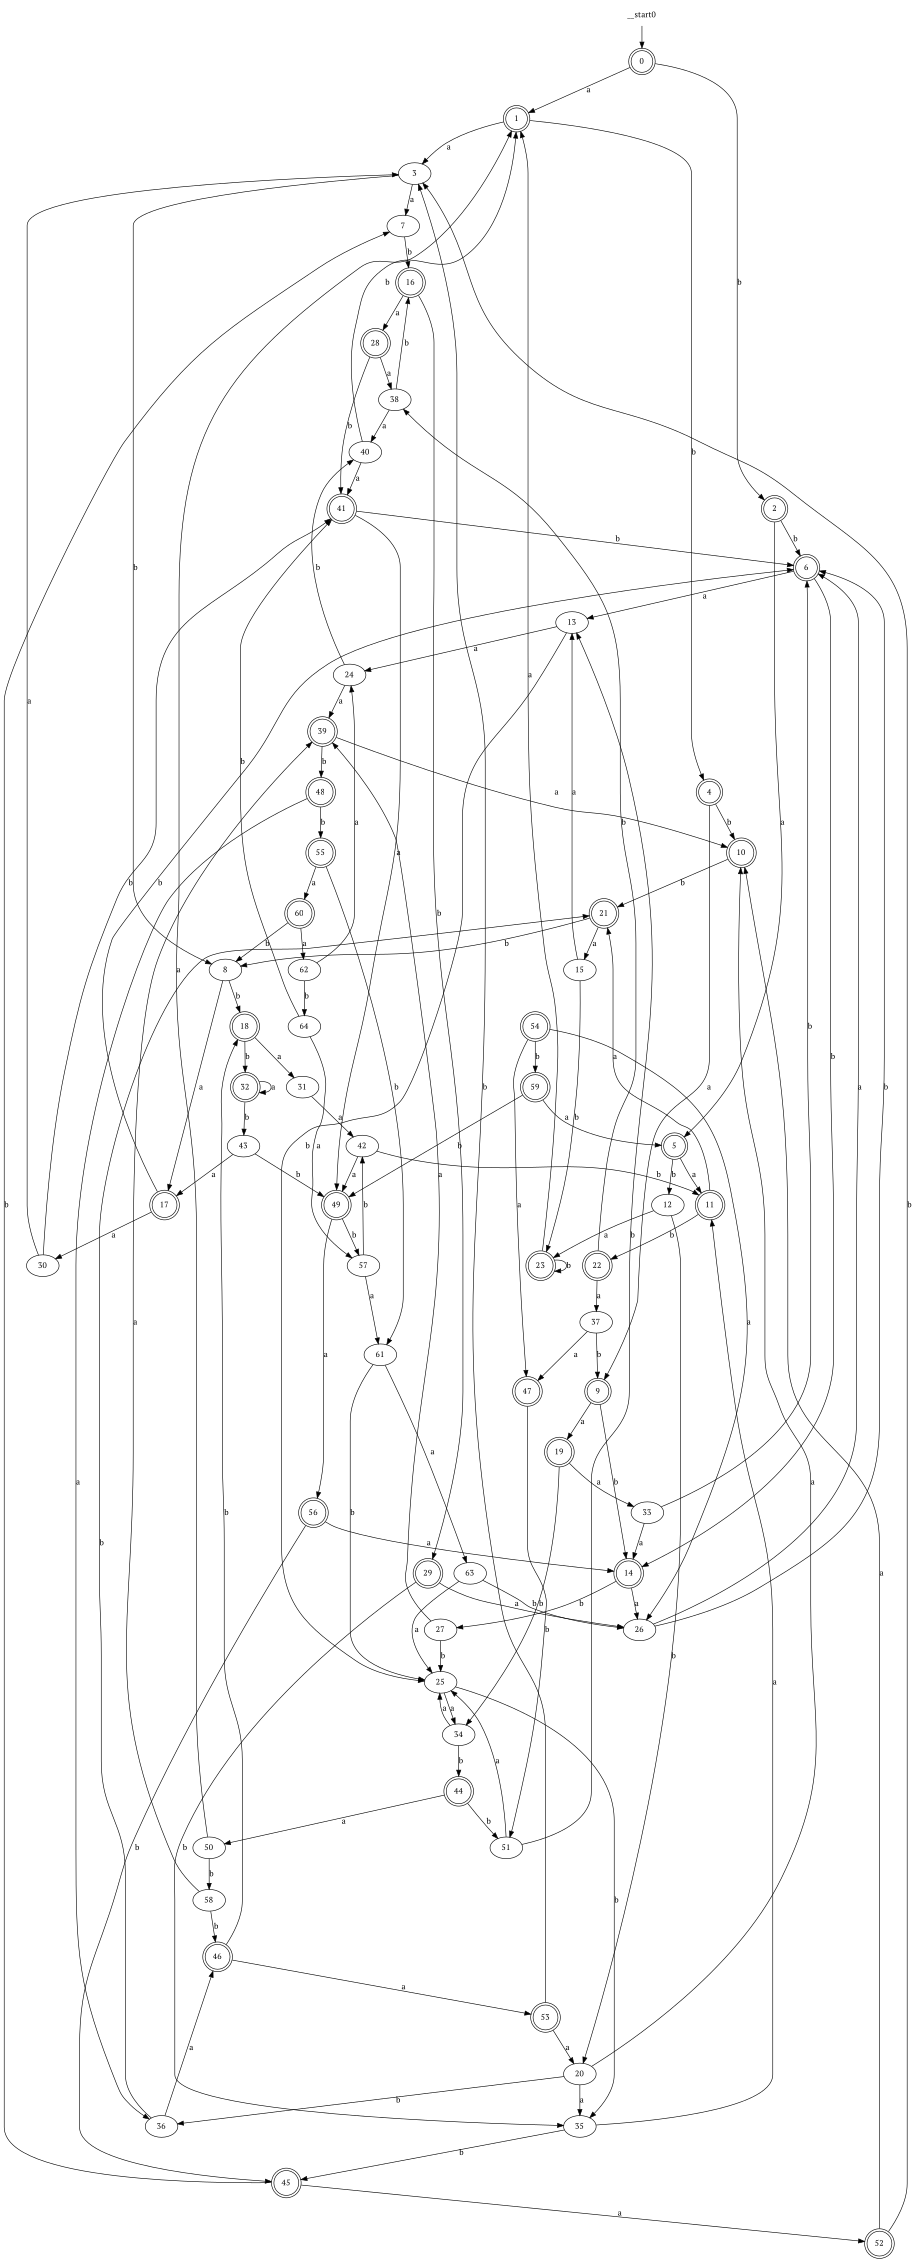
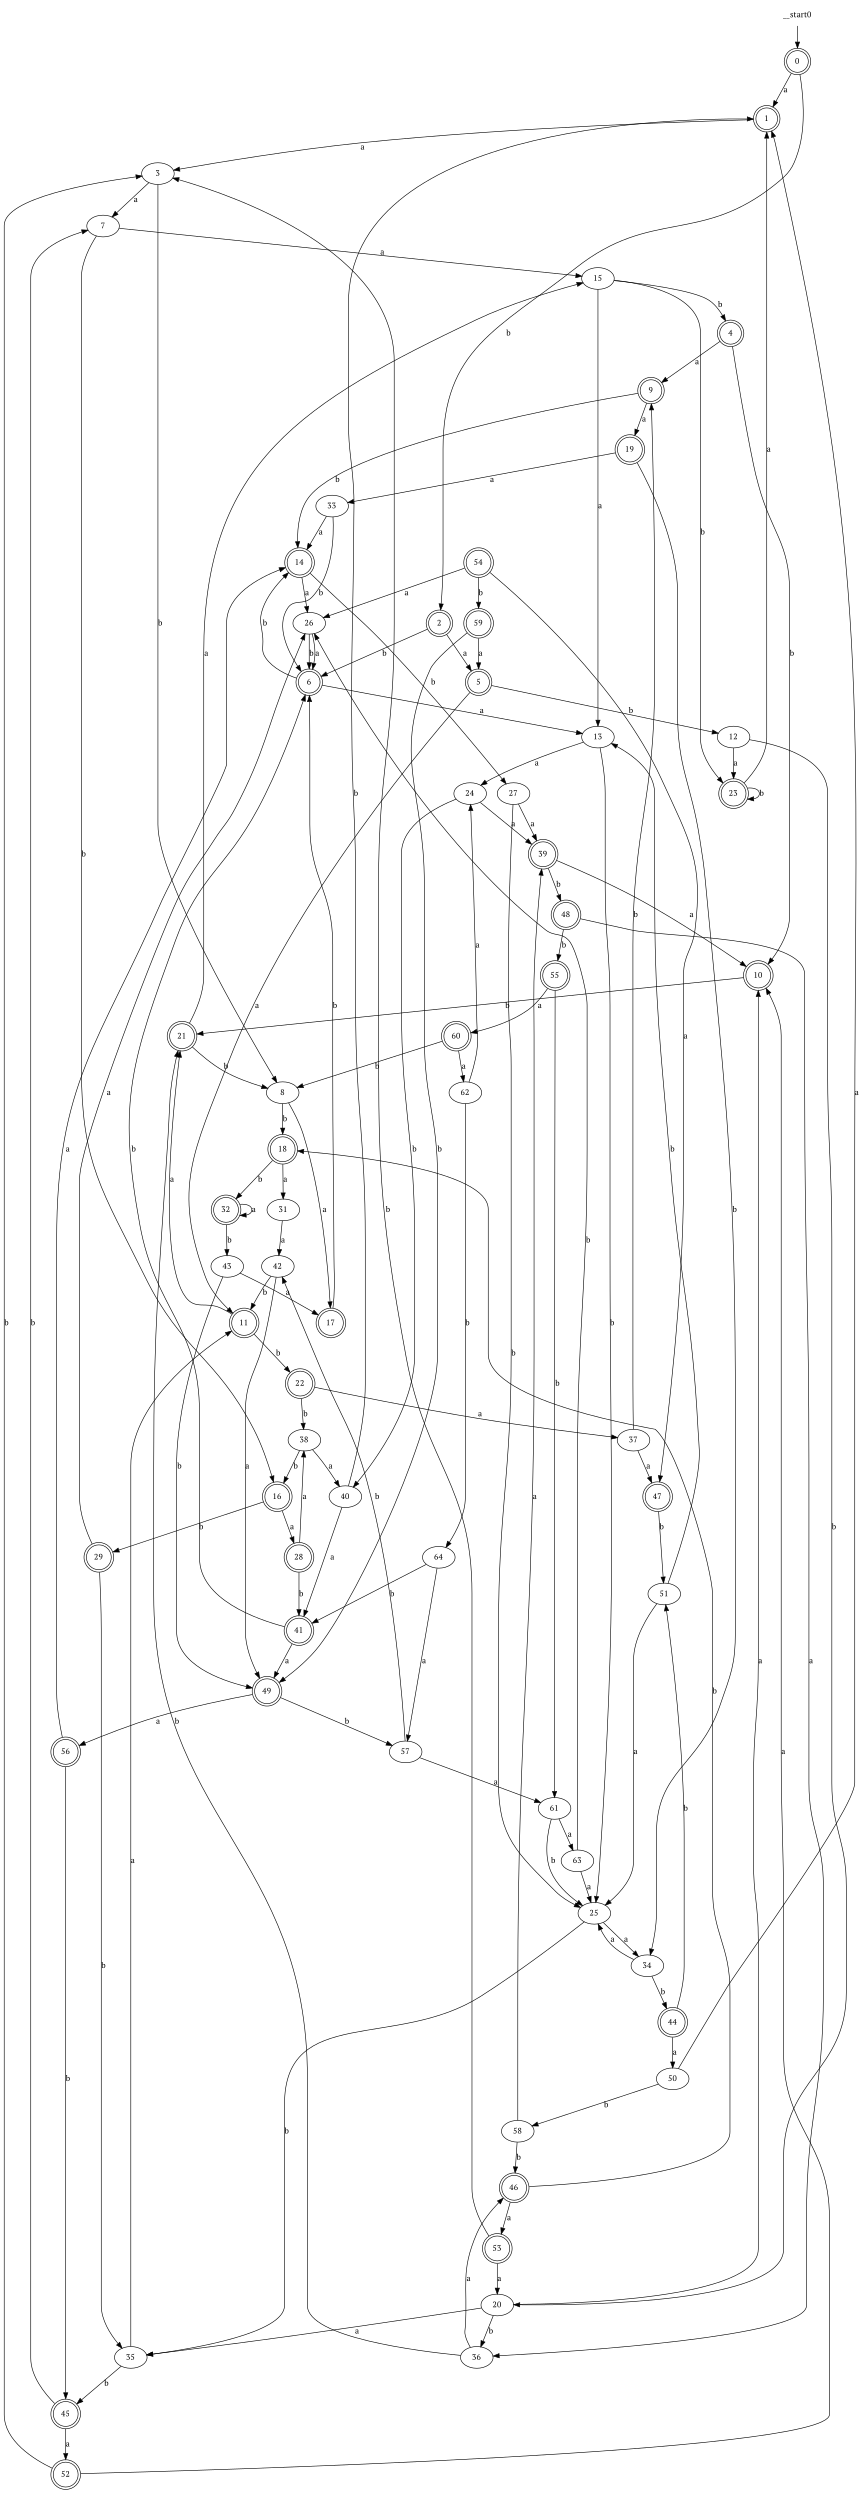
edge "7" -> "15": added, label "a"
edge "1" -> "4": now "15" -> "4"
node "30": removed
